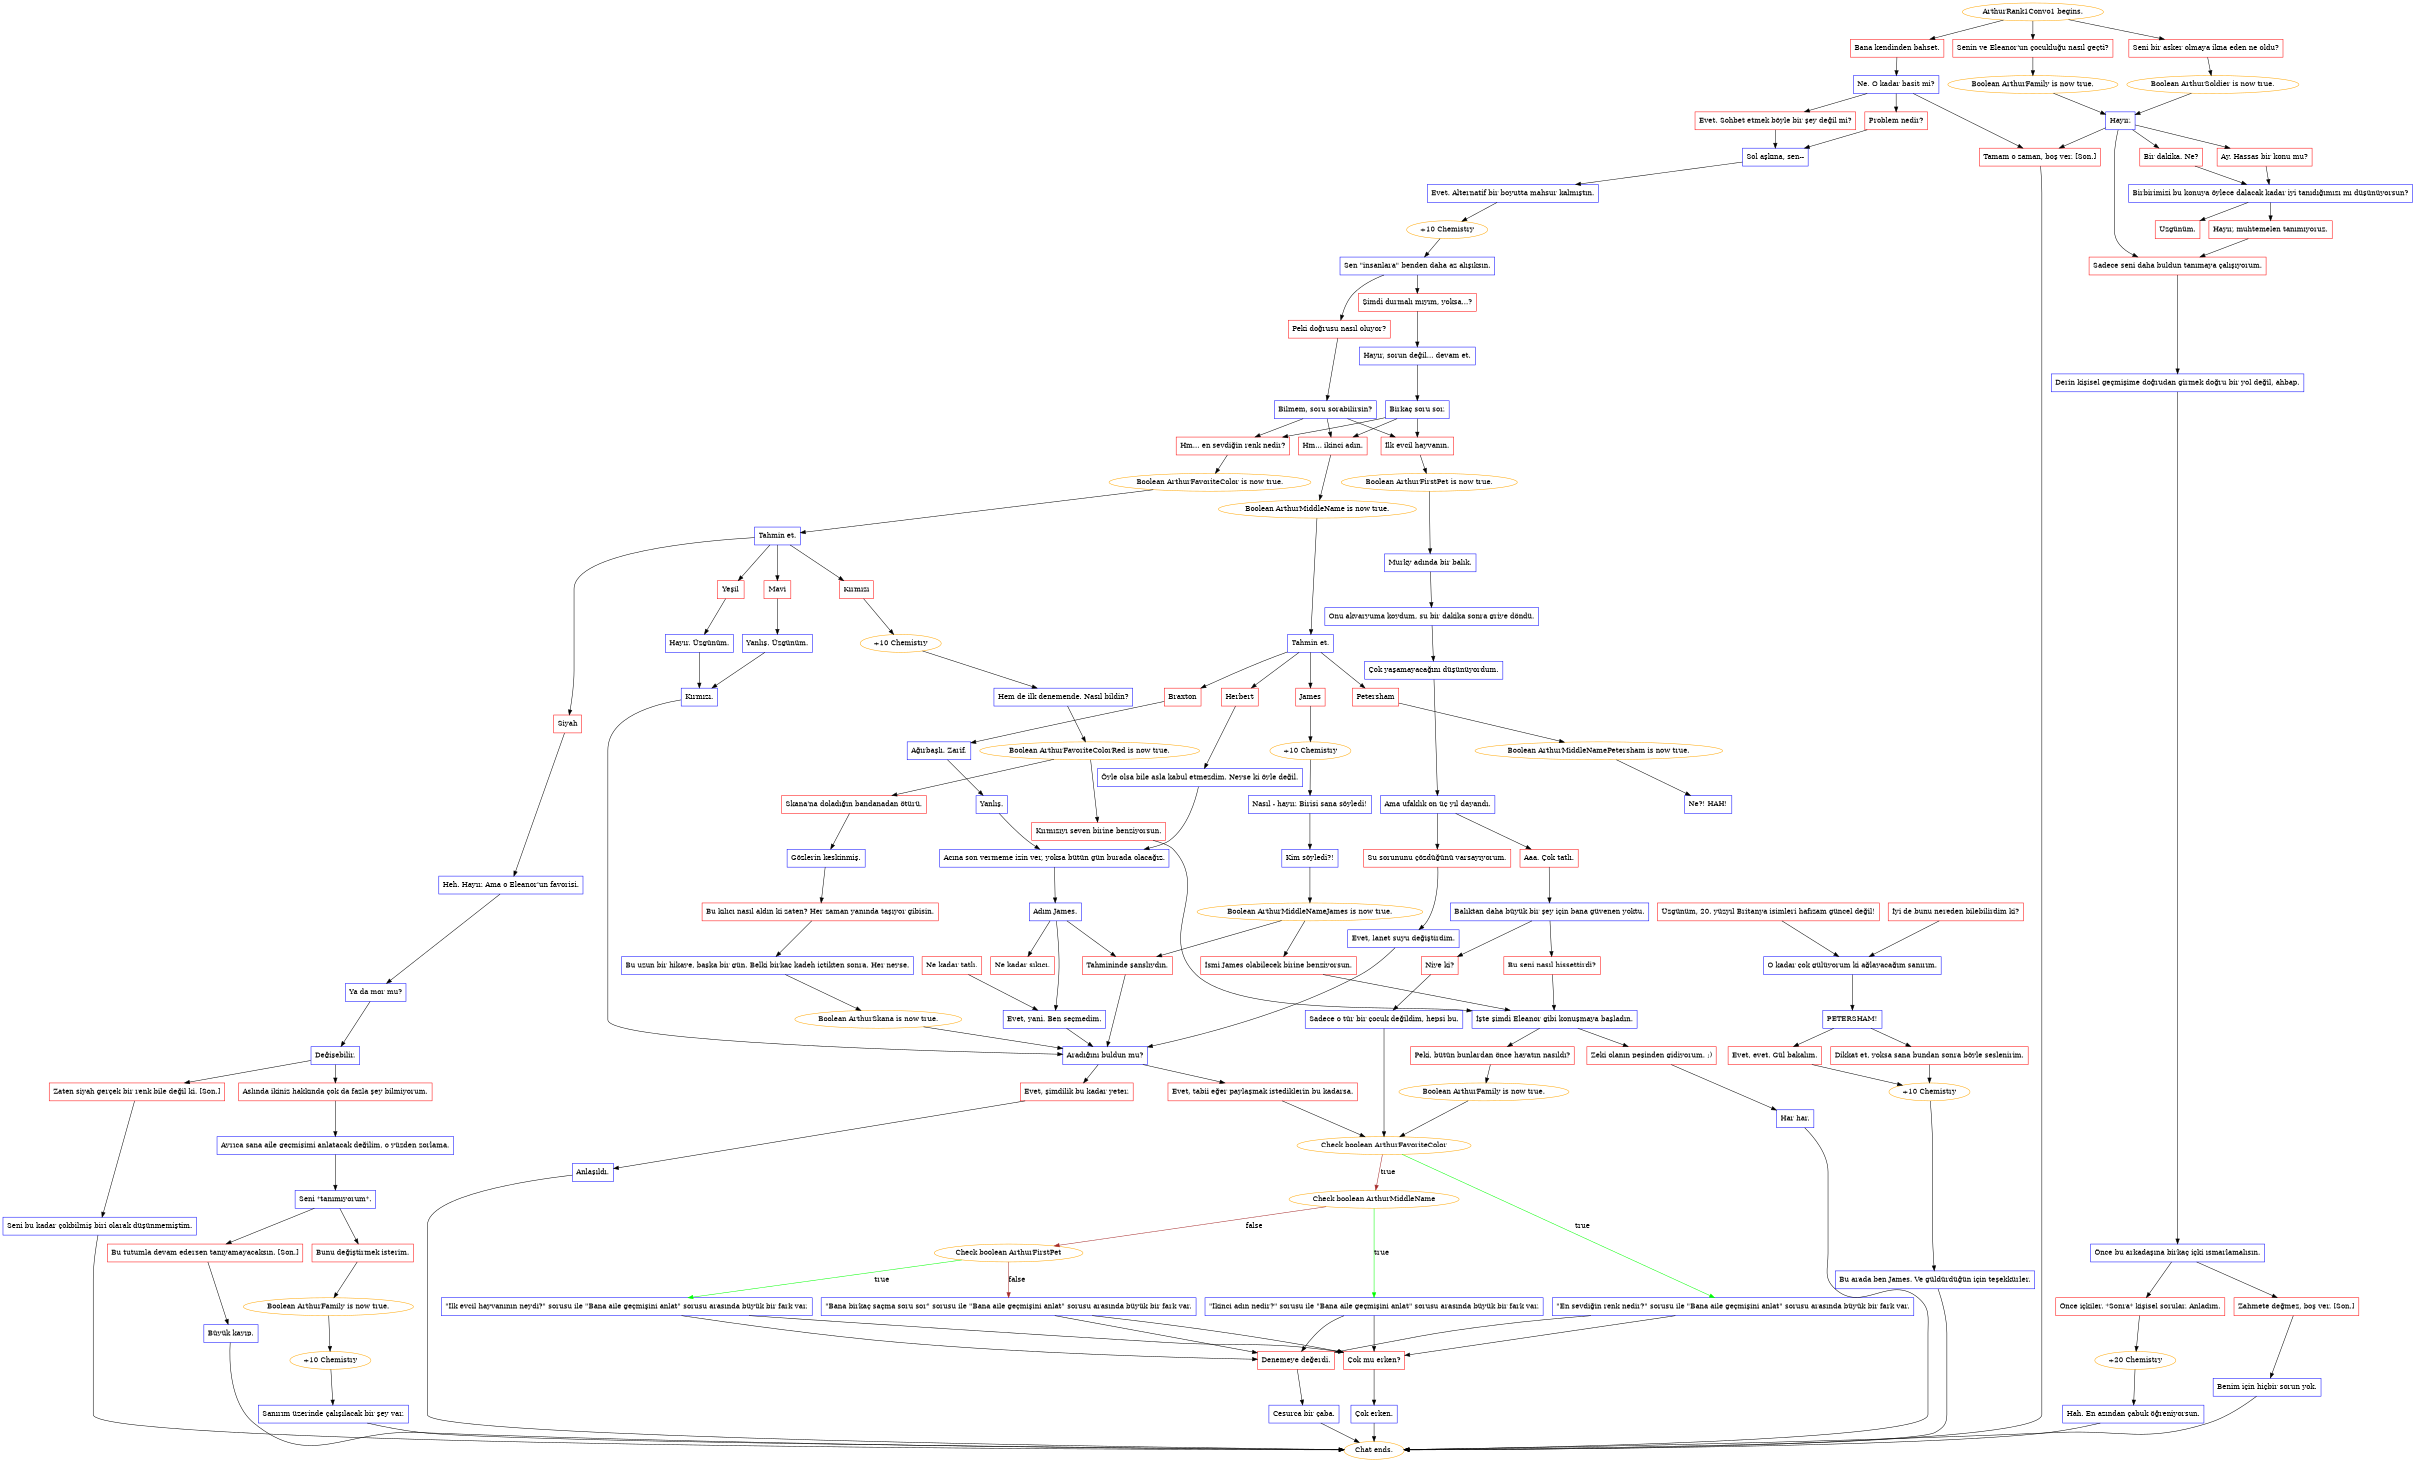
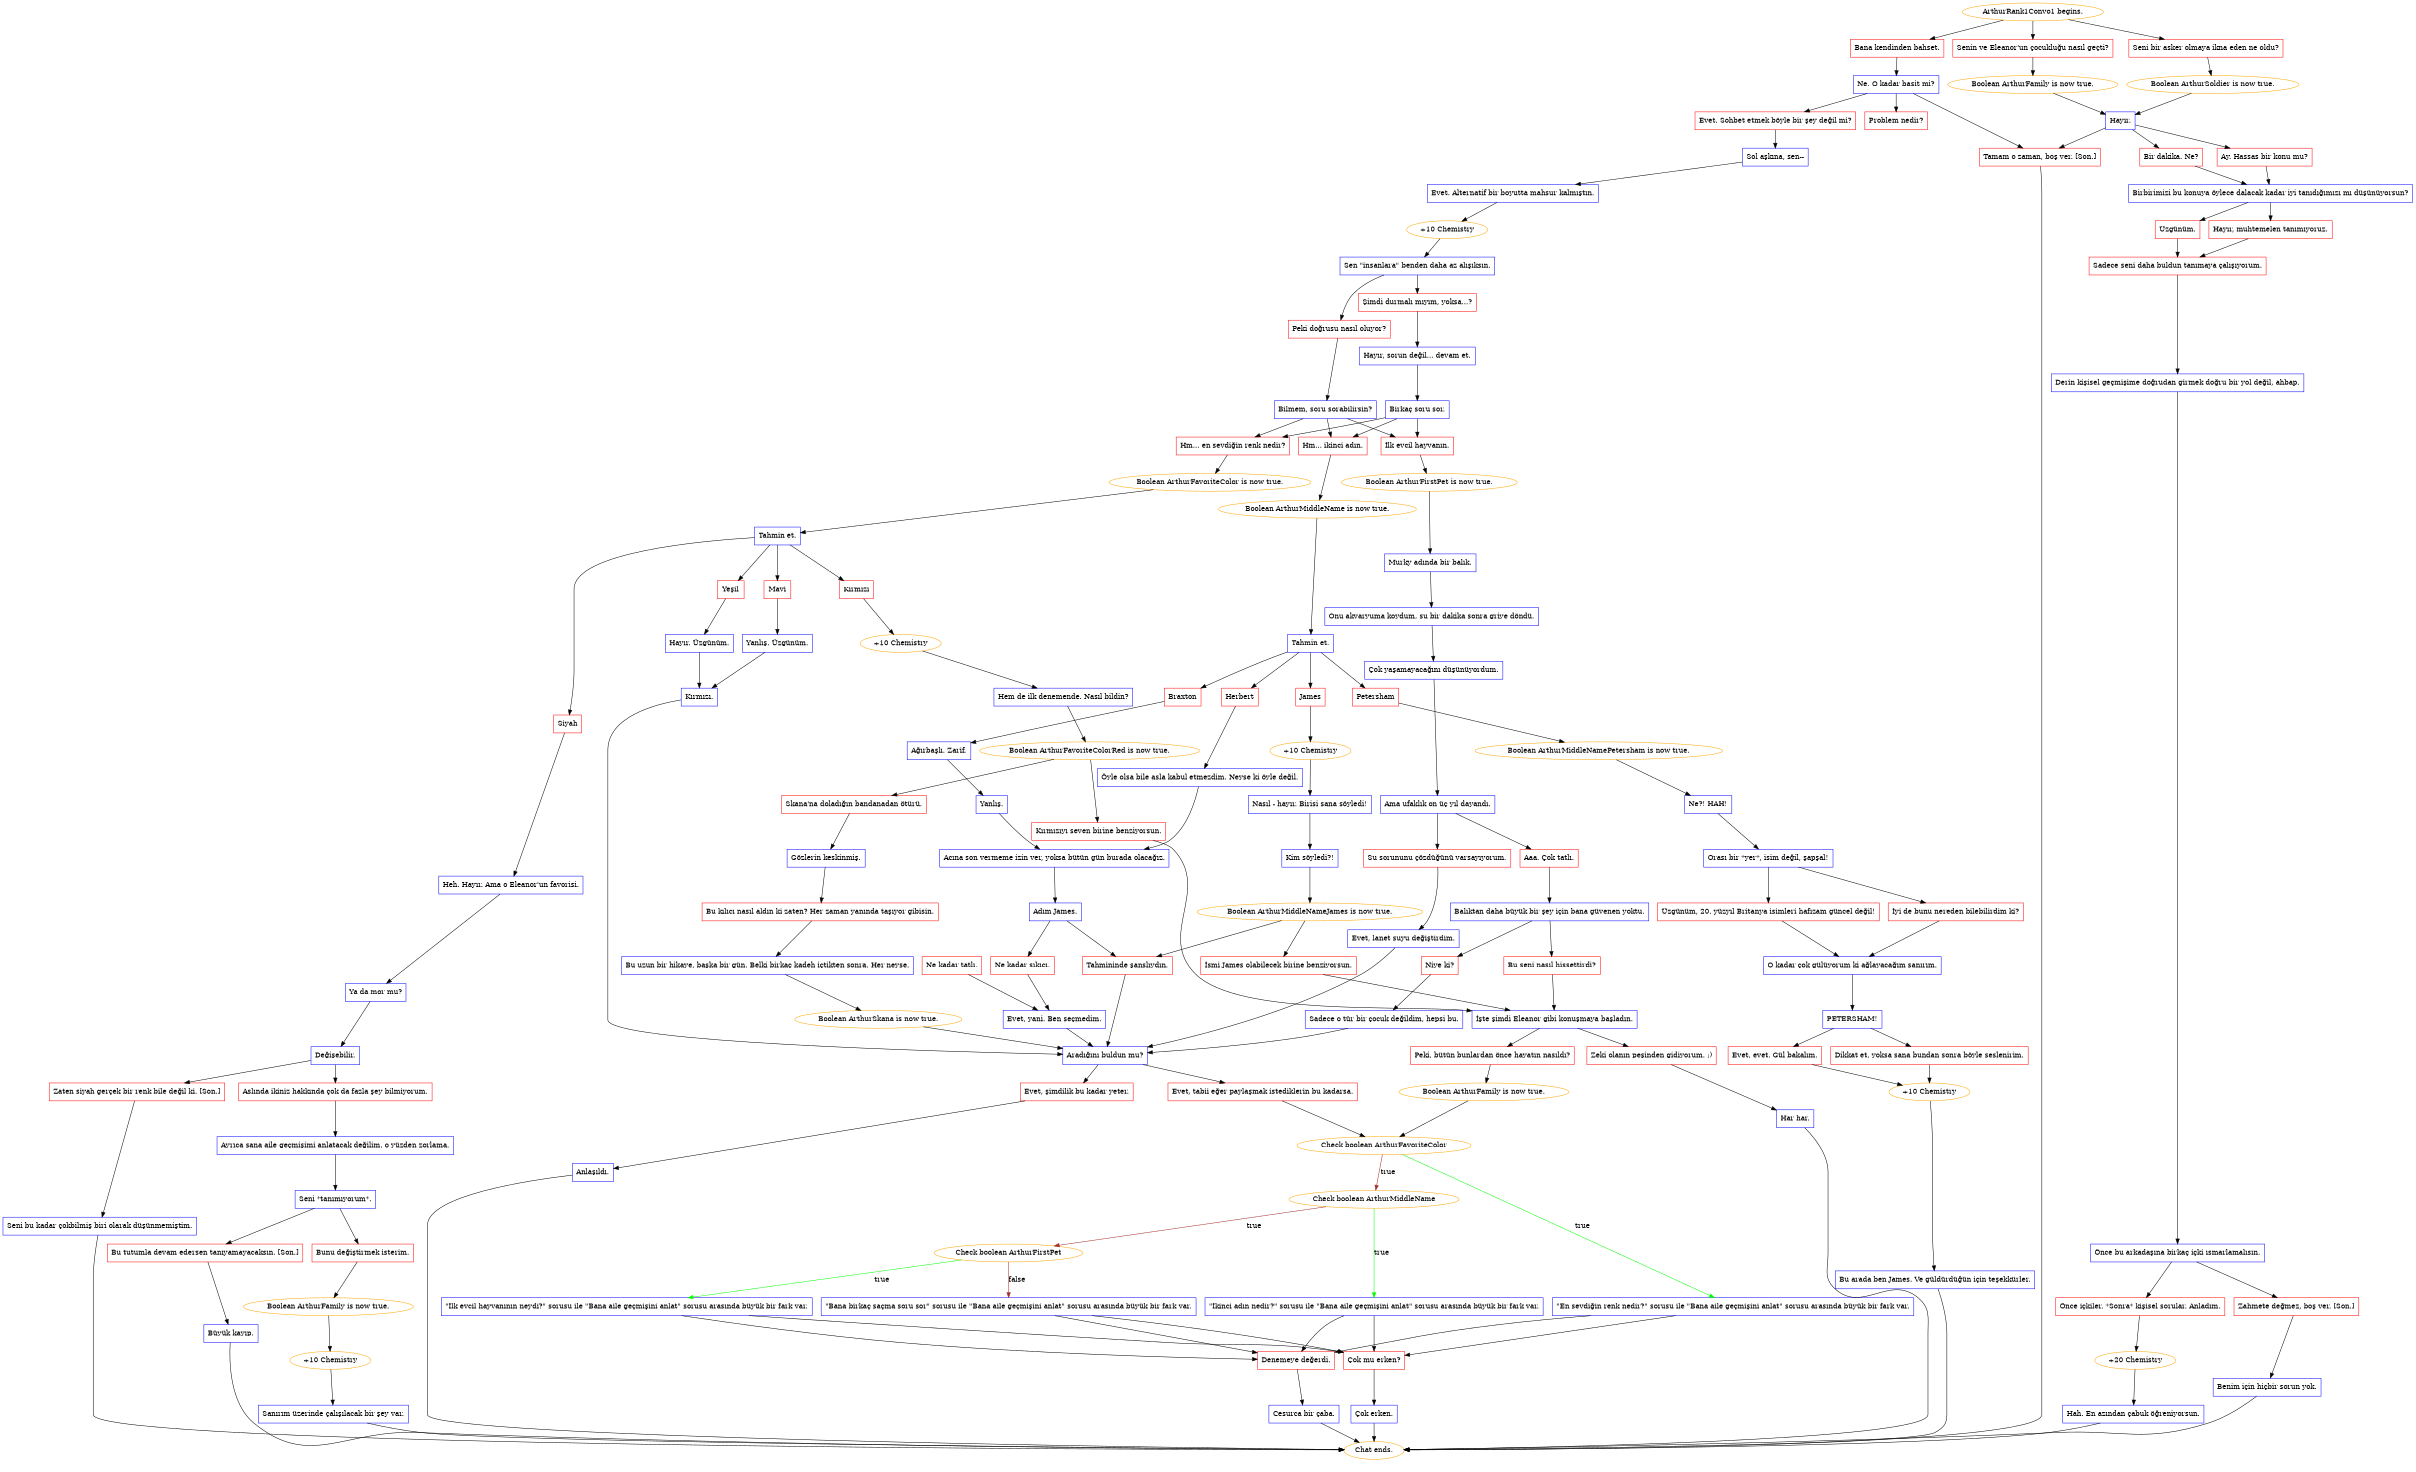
edge "Problem nedir?" -> "Sol aşkına, sen--": removed
edge "Hayır." -> "Sadece seni daha buldun tanımaya çalışıyorum.": now "Üzgünüm." -> "Sadece seni daha buldun tanımaya çalışıyorum."
node "Orası bir *yer*, isim değil, şapşal!": added
edge "Adım James." -> "Evet, yani. Ben seçmedim.": now "Ne kadar sıkıcı." -> "Evet, yani. Ben seçmedim."
edge "Sadece o tür bir çocuk değildim, hepsi bu." -> "Check boolean ArthurFavoriteColor": now "Sadece o tür bir çocuk değildim, hepsi bu." -> "Aradığını buldun mu?"
edge "Check boolean ArthurMiddleName" -> "Check boolean ArthurFirstPet": label "false" -> "true"
